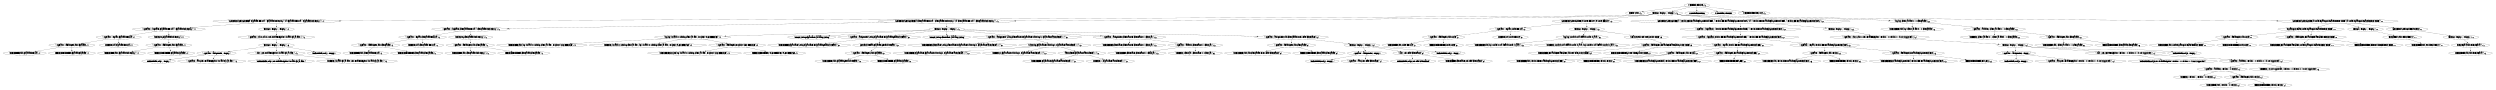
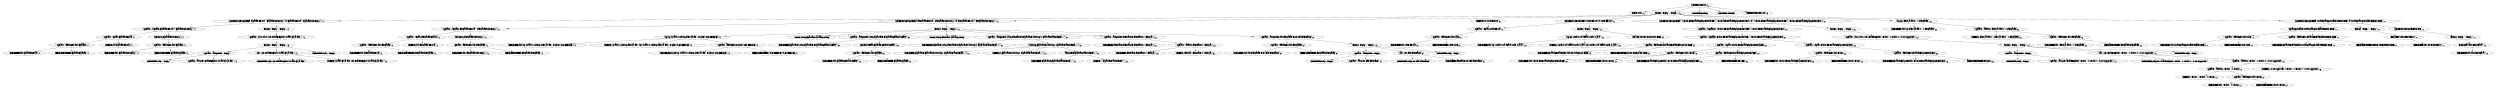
edge "(<operator>.equals,mode == null)" -> "(LITERAL,null,mode == null)": reversed
